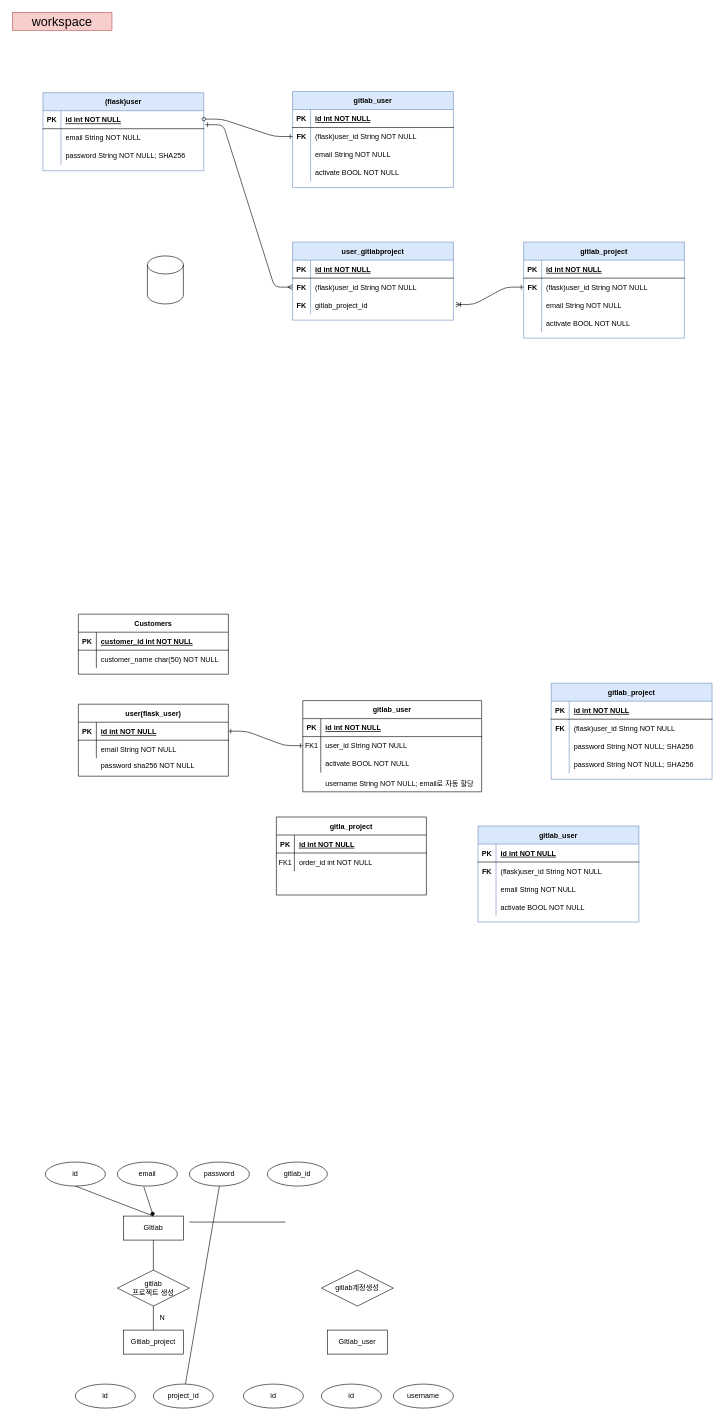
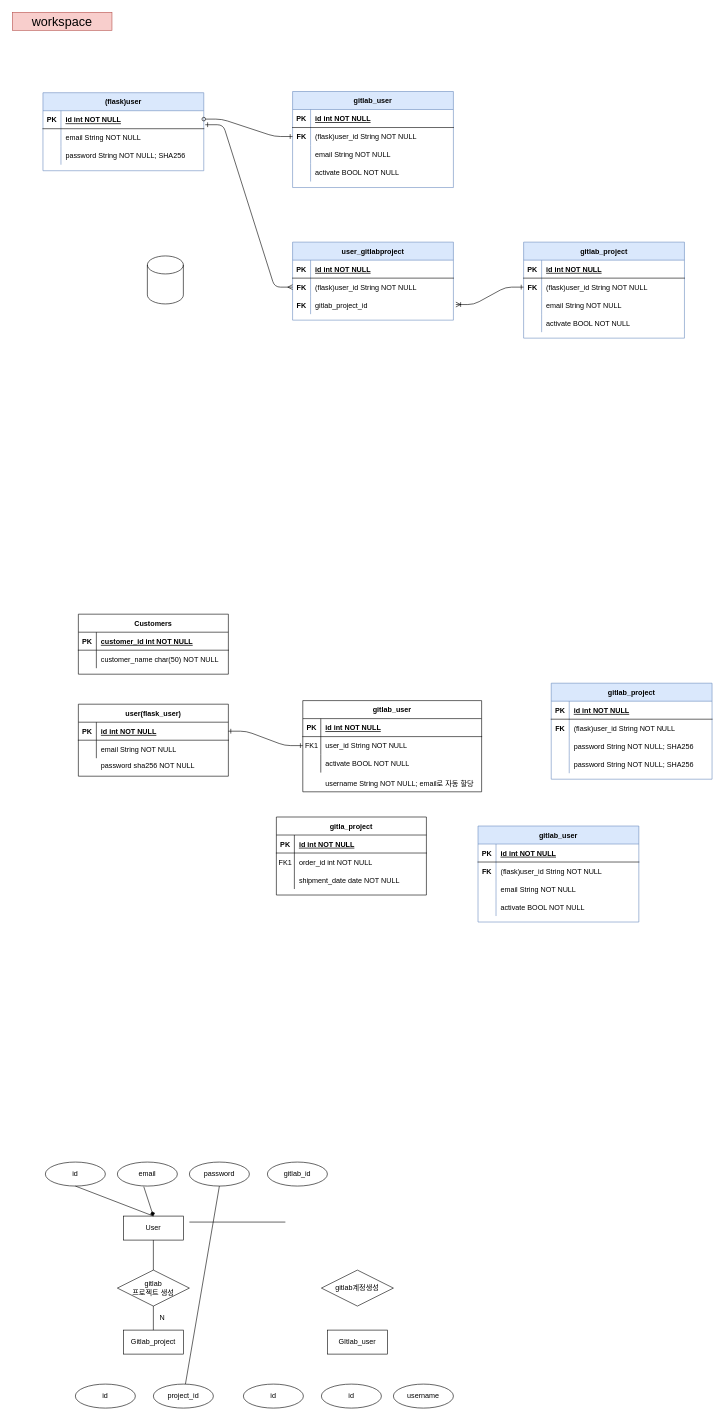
node "shipment_date date NOT NULL": added
node "GItlab": label "GItlab" -> "User"
